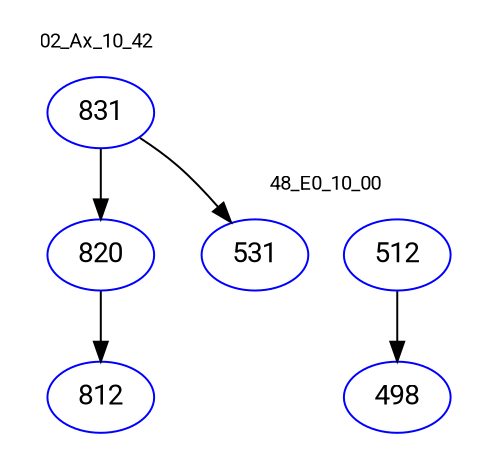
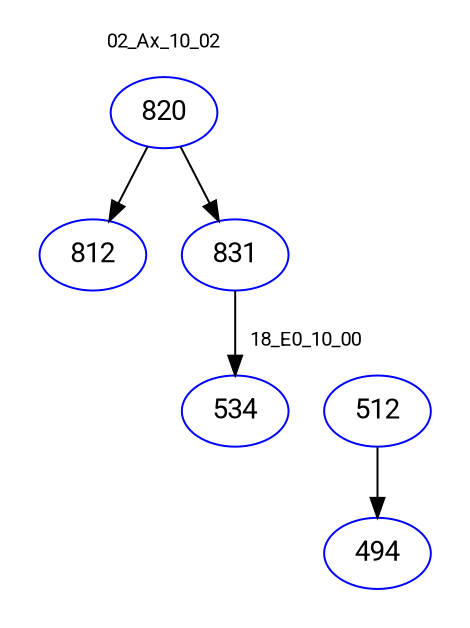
cluster "02_Ax_10_42": label "02_Ax_10_42" -> "02_Ax_10_02"
edge "831" -> "820": reversed
cluster "48_E0_10_00": label "48_E0_10_00" -> "18_E0_10_00"
node "531": label "531" -> "534"
node "498": label "498" -> "494"
